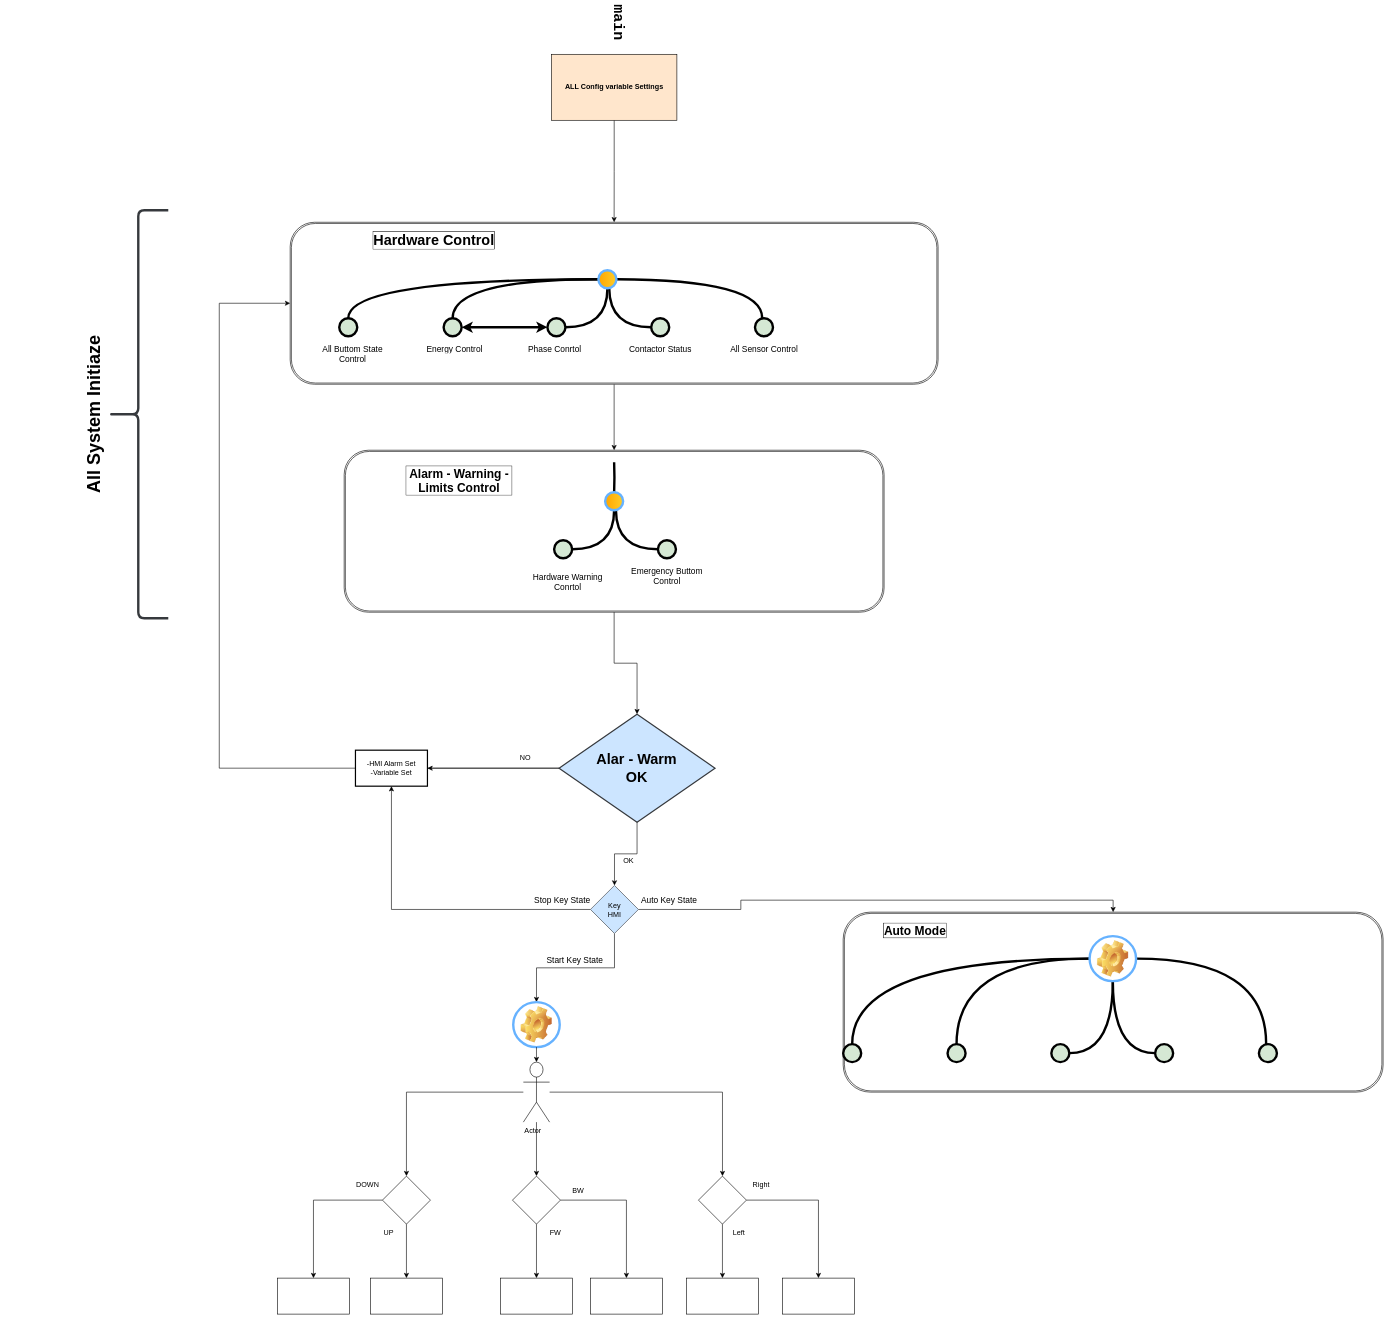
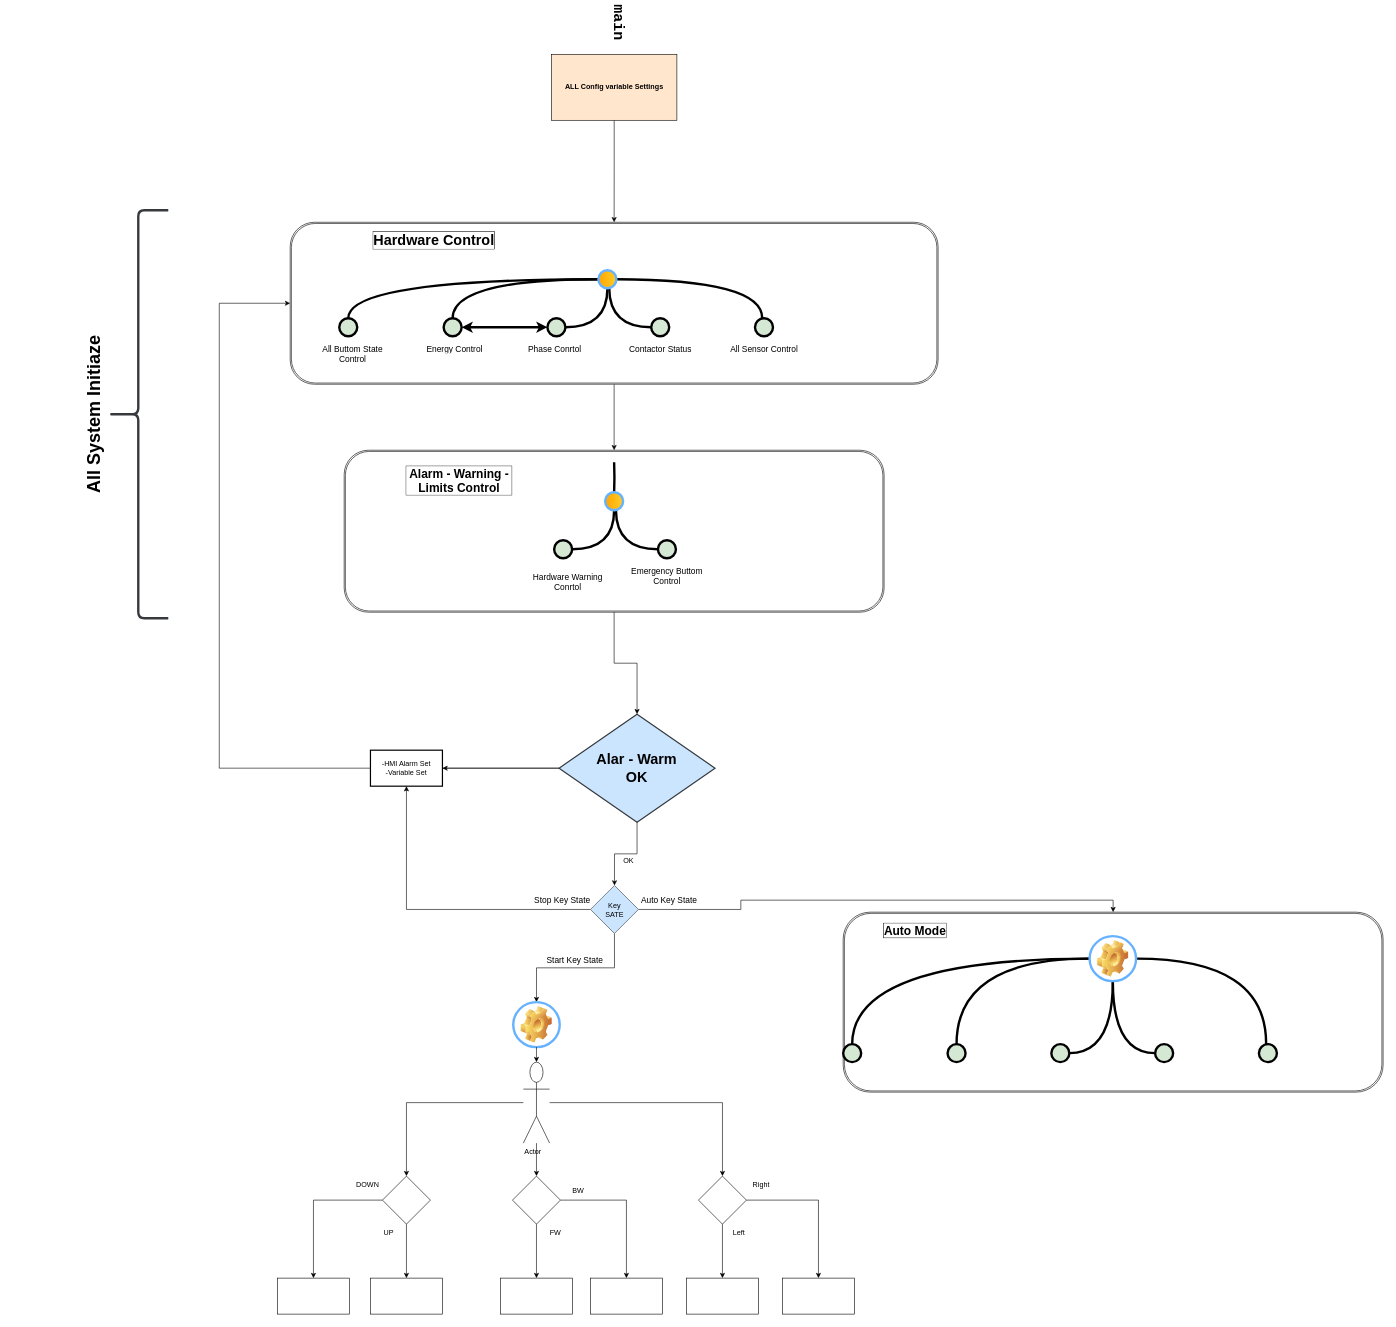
node "NO": removed
node "-HMI Alarm Set -Variable Set": moved (392, 768) -> (407, 768)
node "Key HMI": label "Key HMI" -> "Key SATE"
node "Actor": size 26x60 -> 26x81
